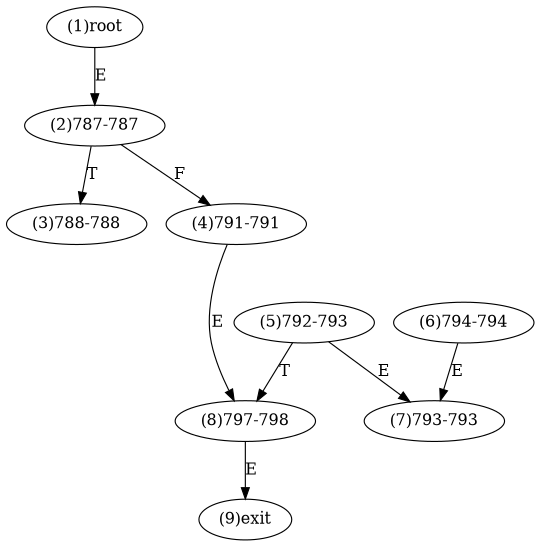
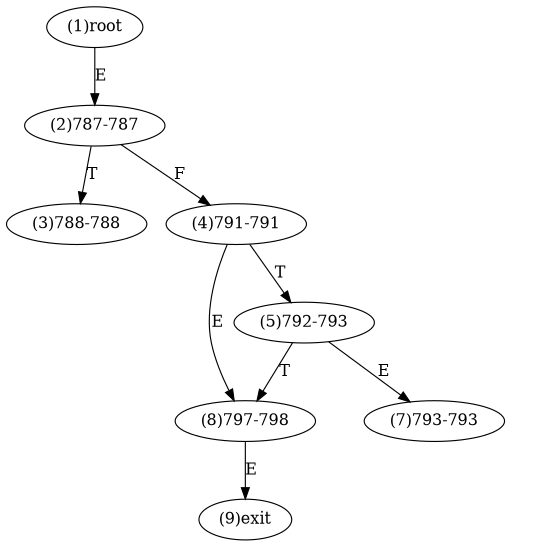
edge "(4)791-791" -> "(5)792-793": added, label "T"
node "(6)794-794": removed
